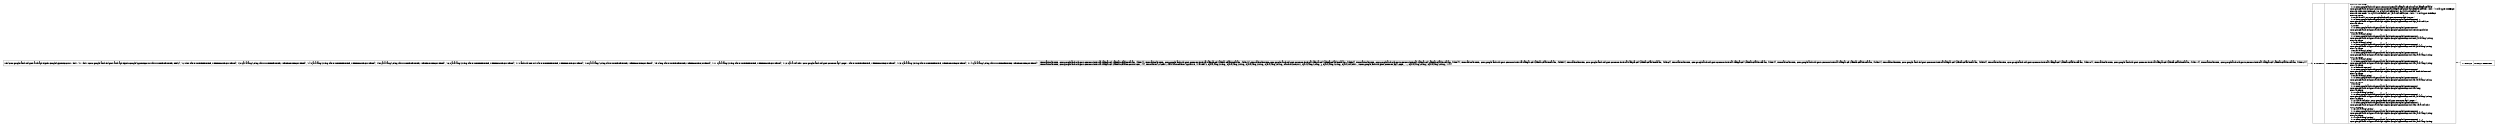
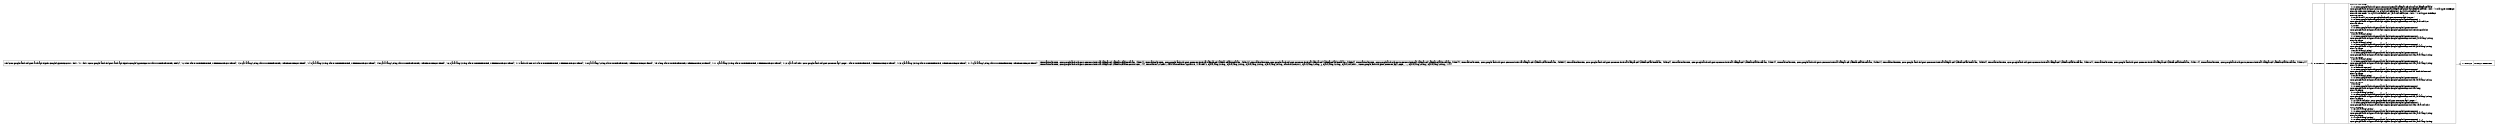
edge "1: 0x0022" -> "0: 0x0000": reversed
